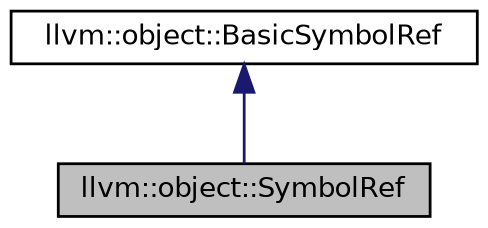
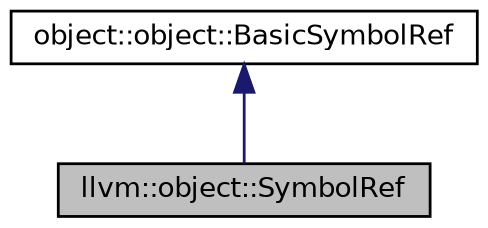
node "llvm::object::BasicSymbolRef": label "llvm::object::BasicSymbolRef" -> "object::object::BasicSymbolRef"
